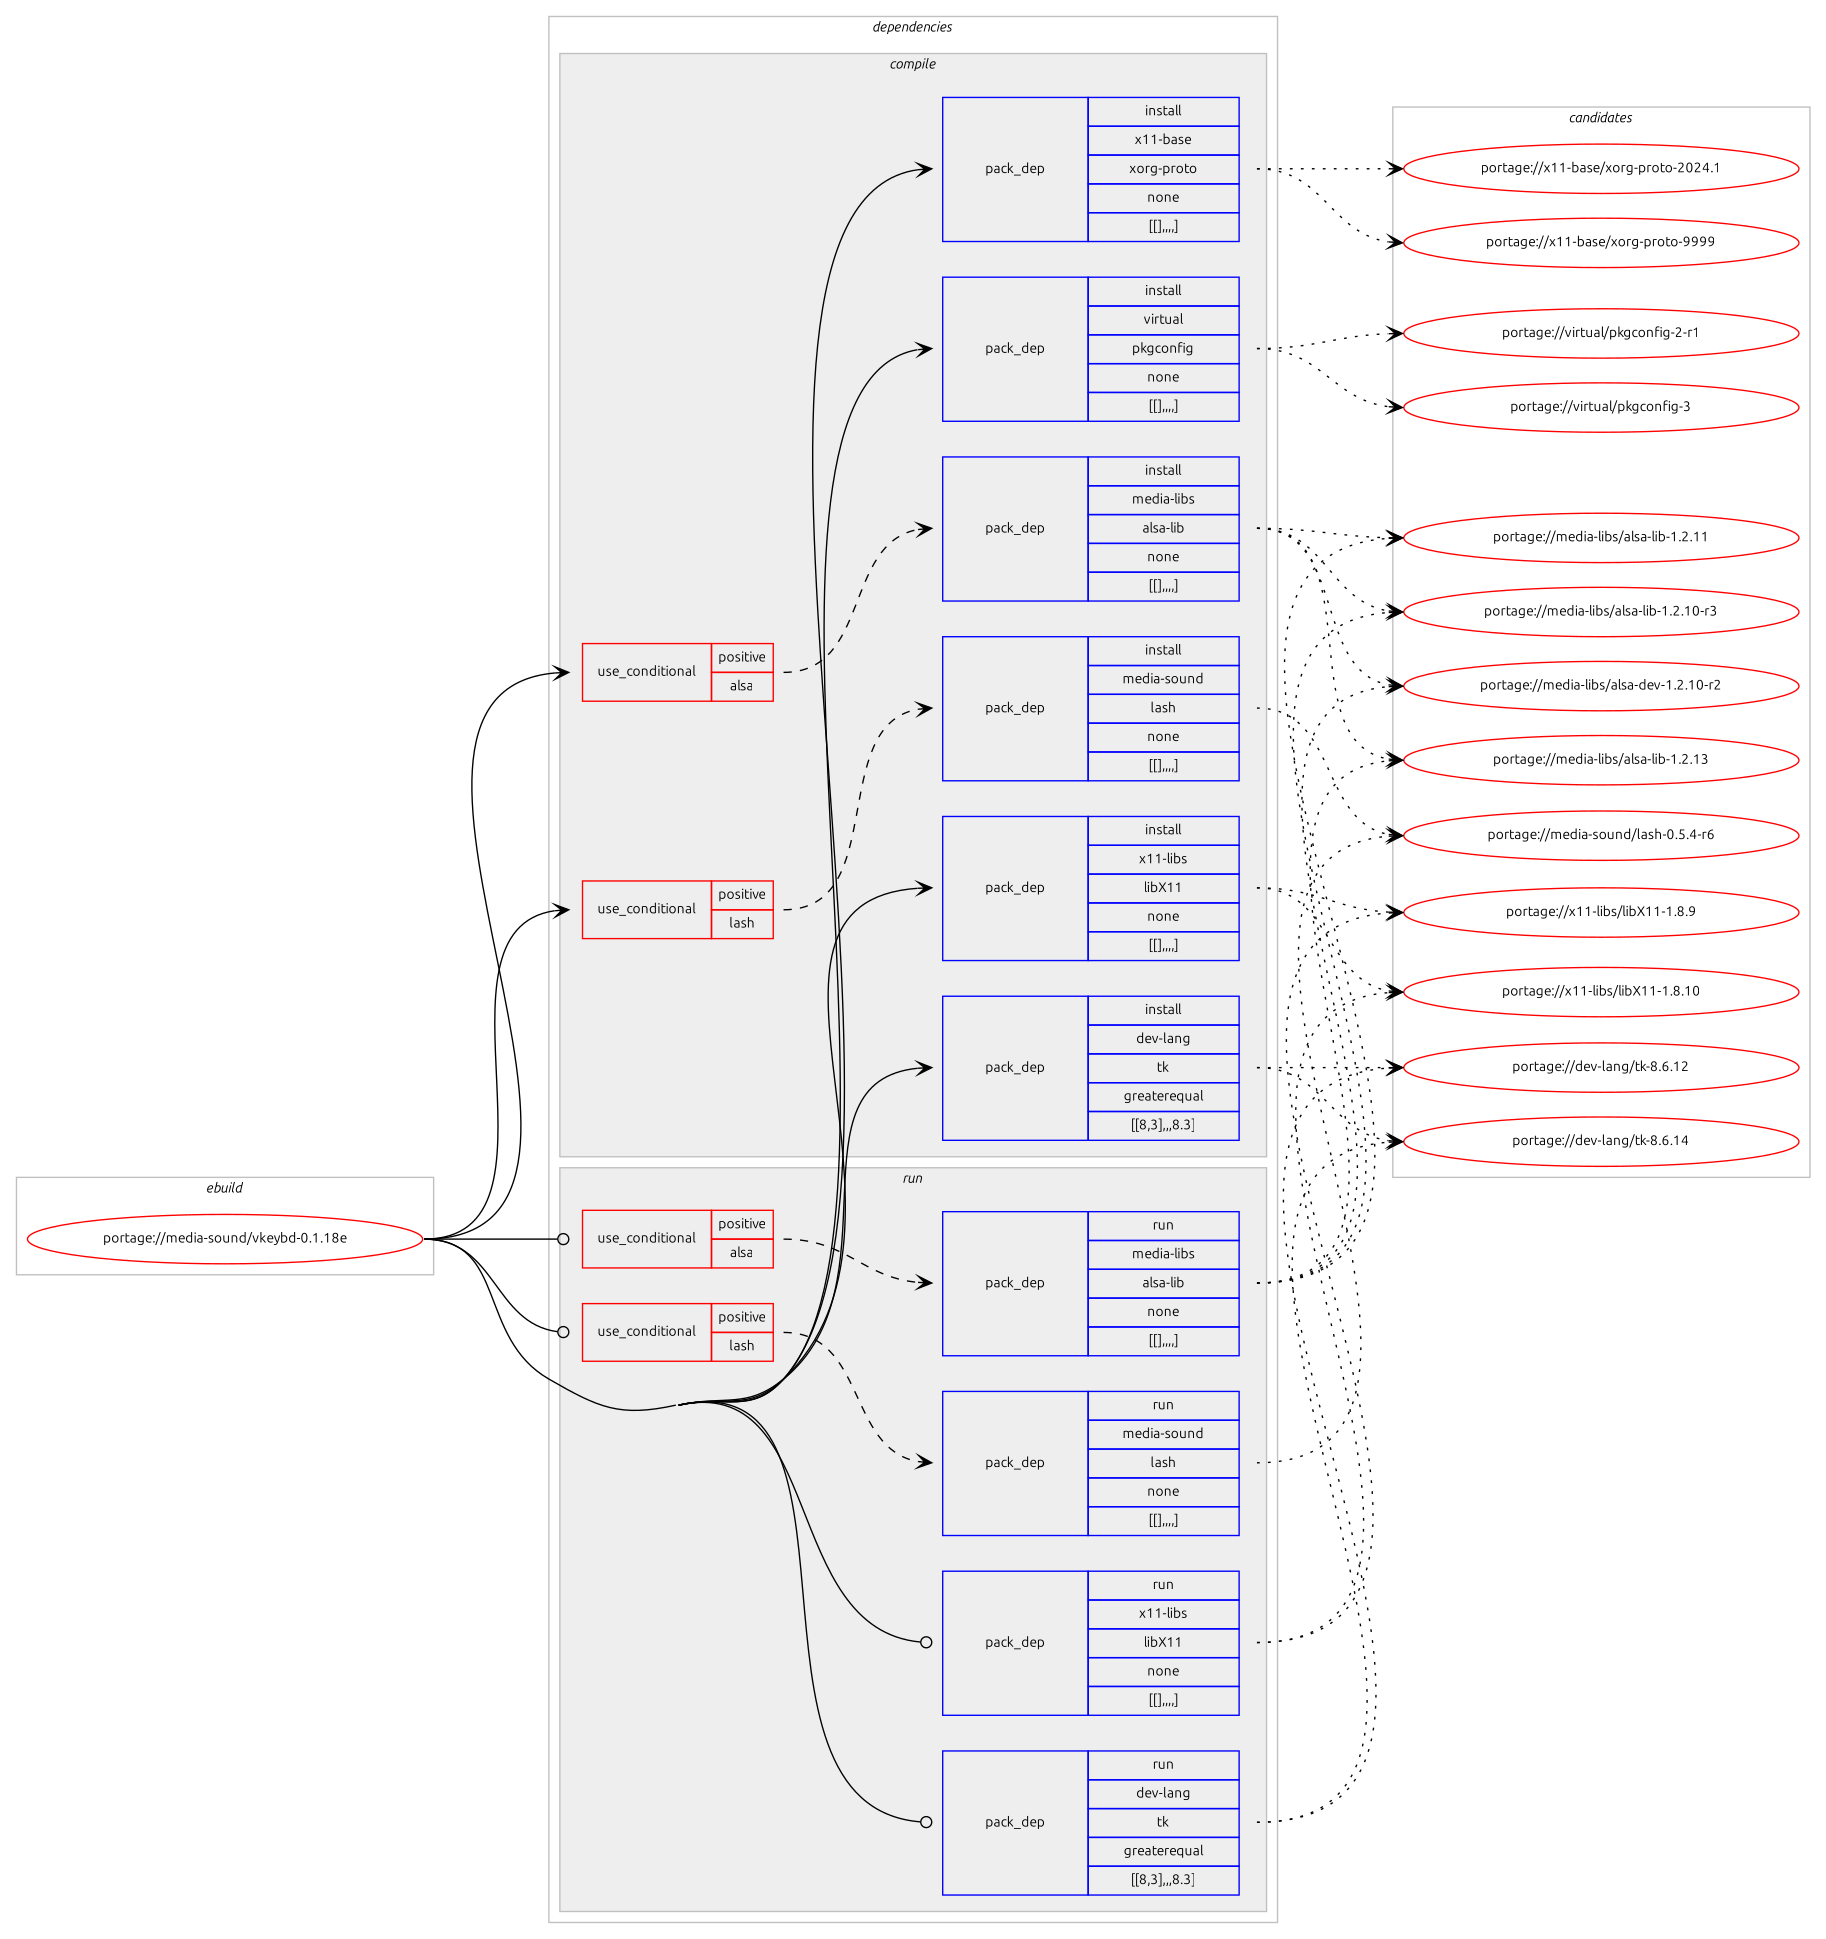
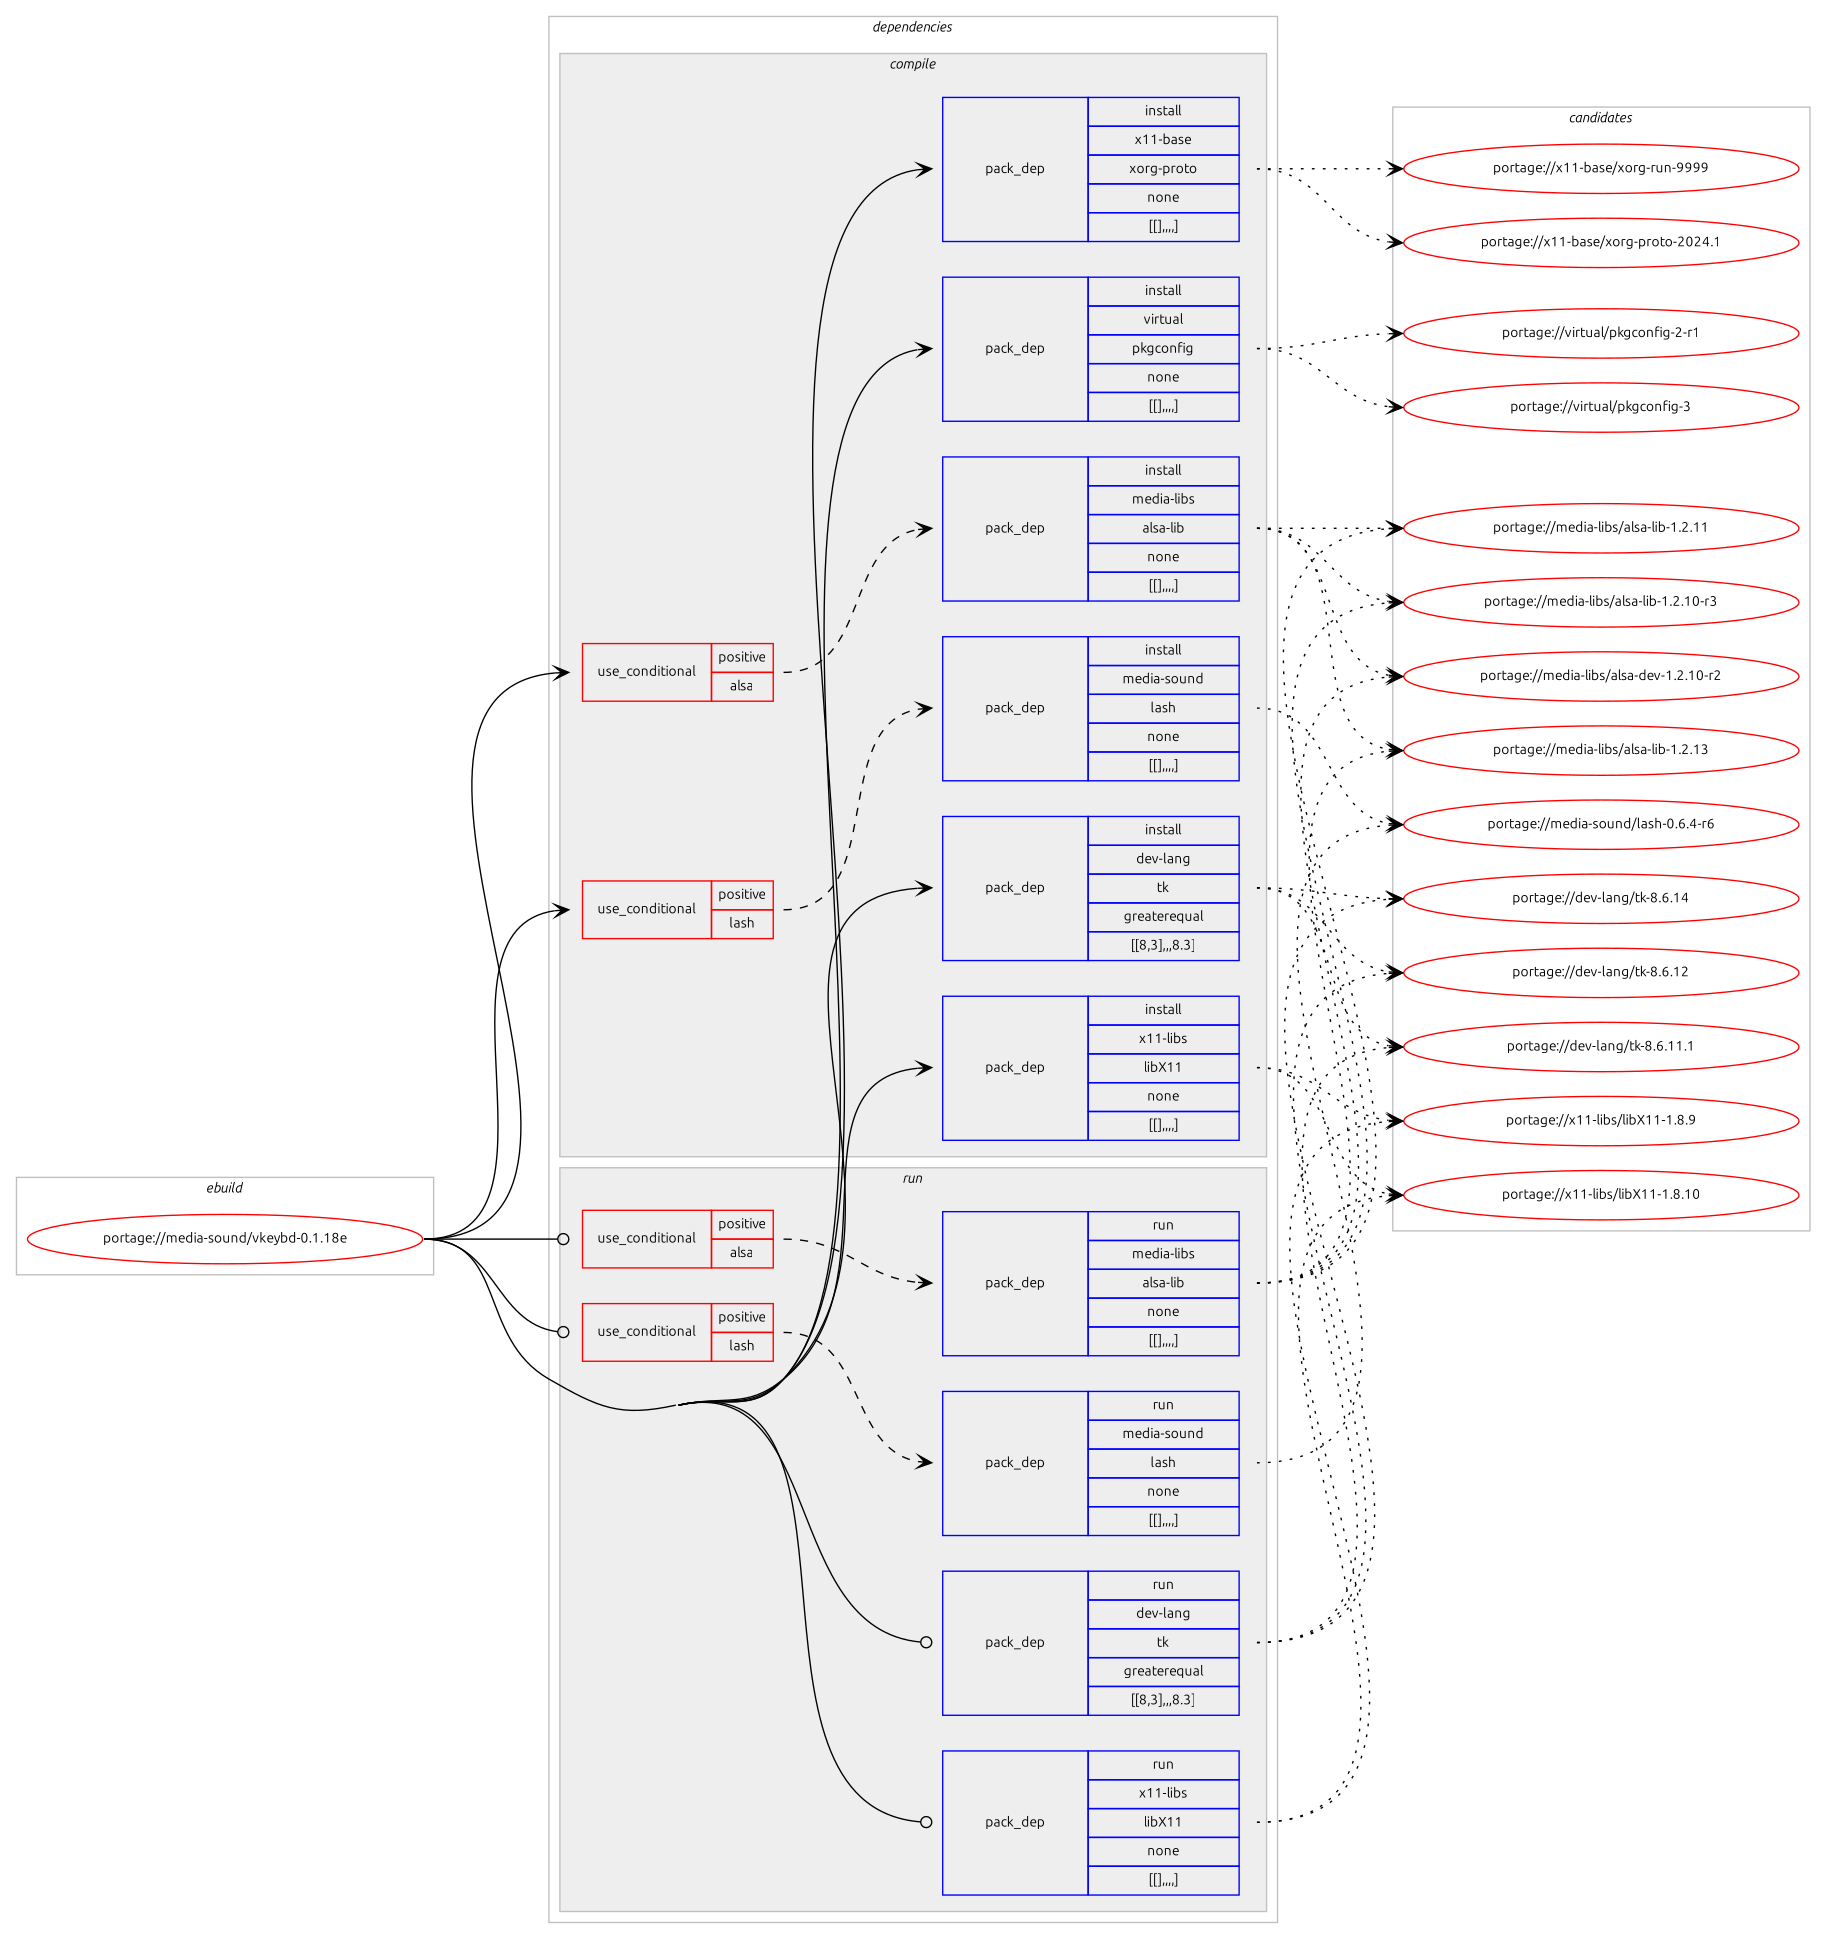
node "portage://x11-base/xorg-proto-9999": label "portage://x11-base/xorg-proto-9999" -> "portage://x11-base/xorg-run-9999"
node "portage://media-sound/lash-0.5.4-r6": label "portage://media-sound/lash-0.5.4-r6" -> "portage://media-sound/lash-0.6.4-r6"
node "portage://dev-lang/tk-8.6.11.1": added
